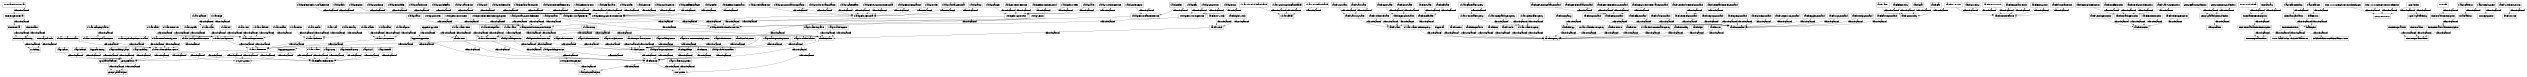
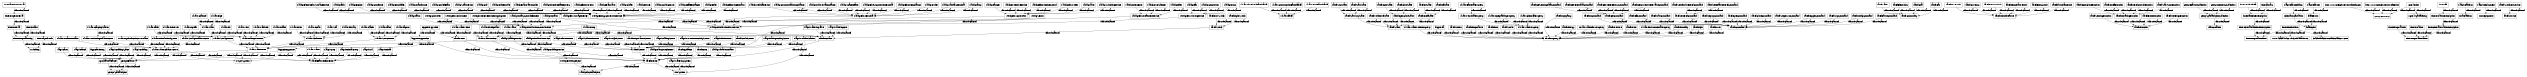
node "s4bldg:DuctSilencer": added
edge "saref:Occupancy" -> "saref:Energy": now "saref:Occupancy" -> "saref:Property"
